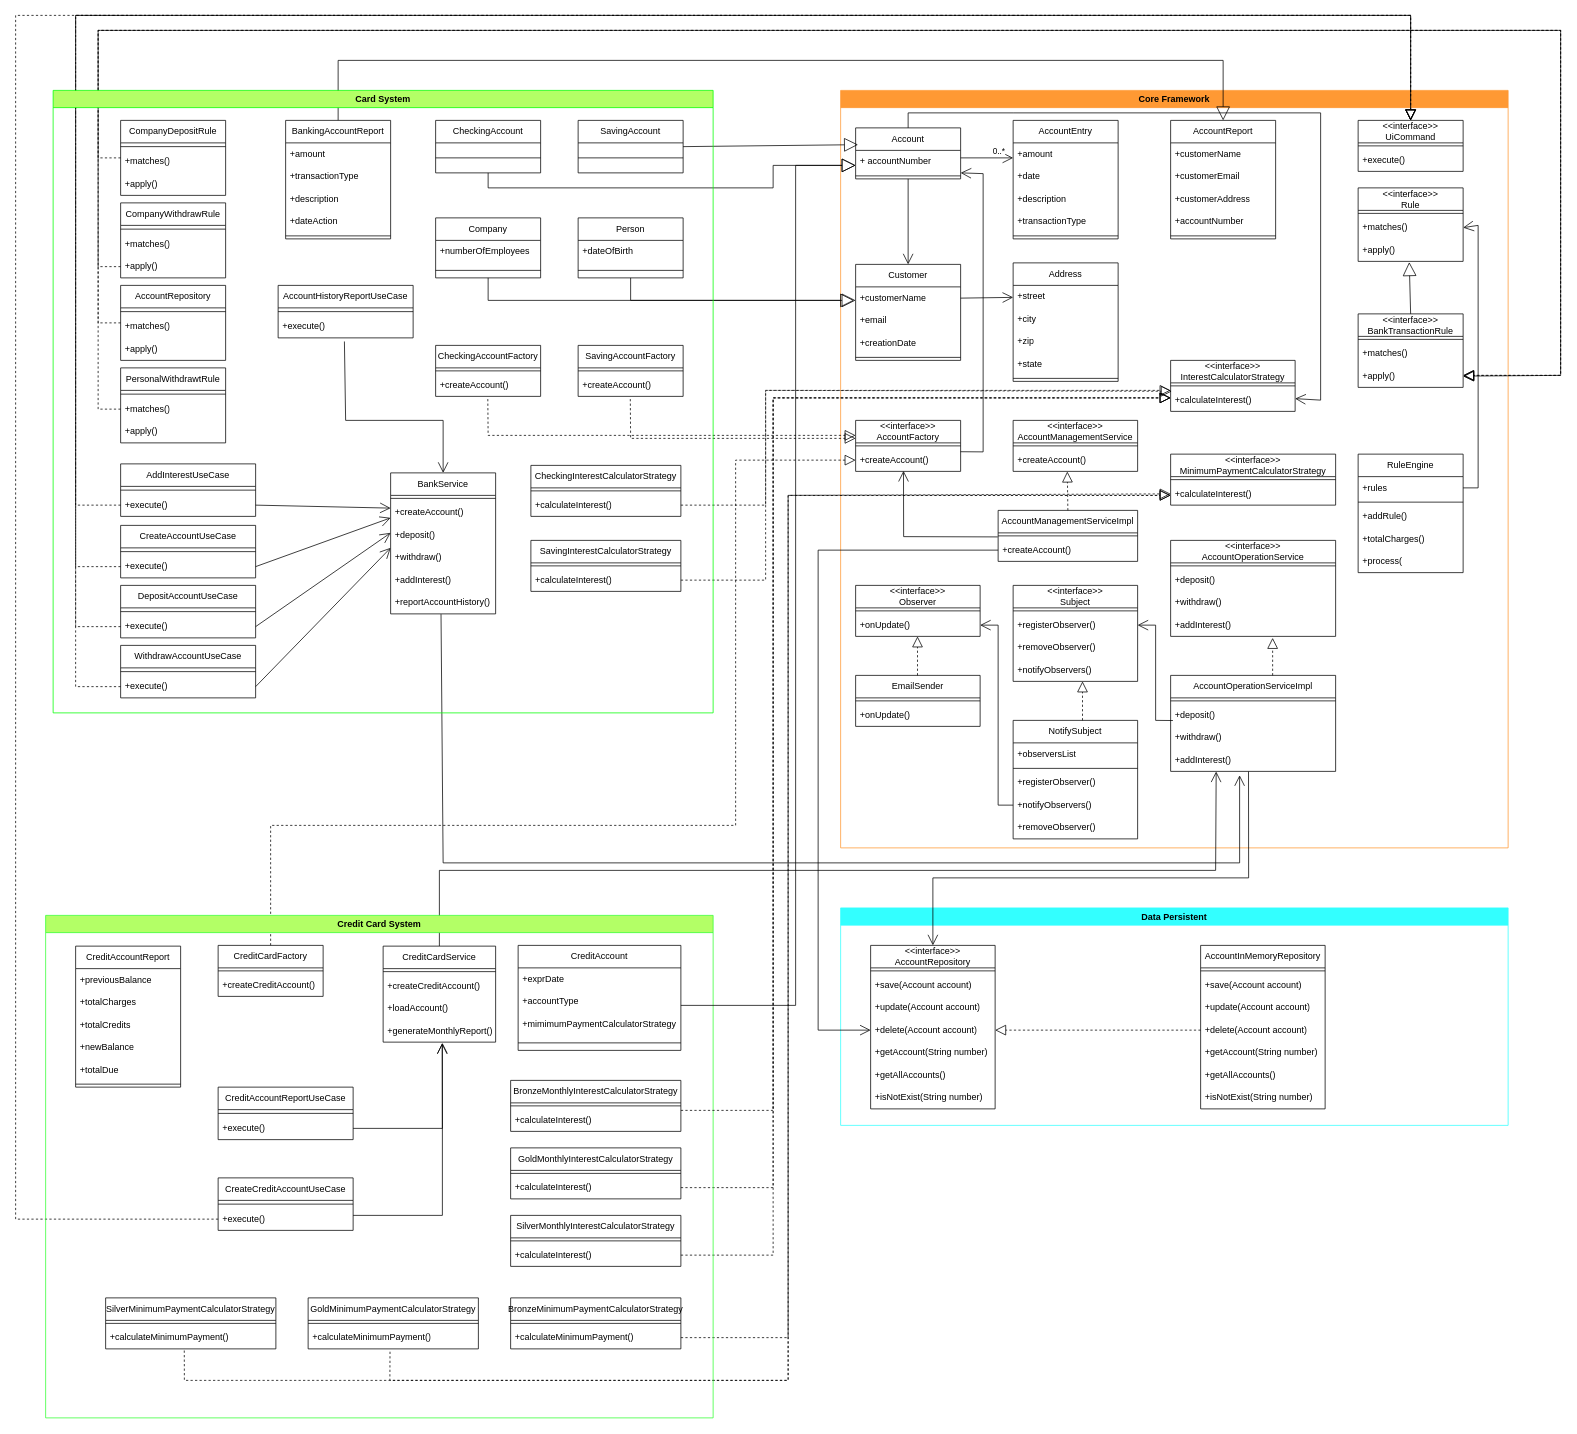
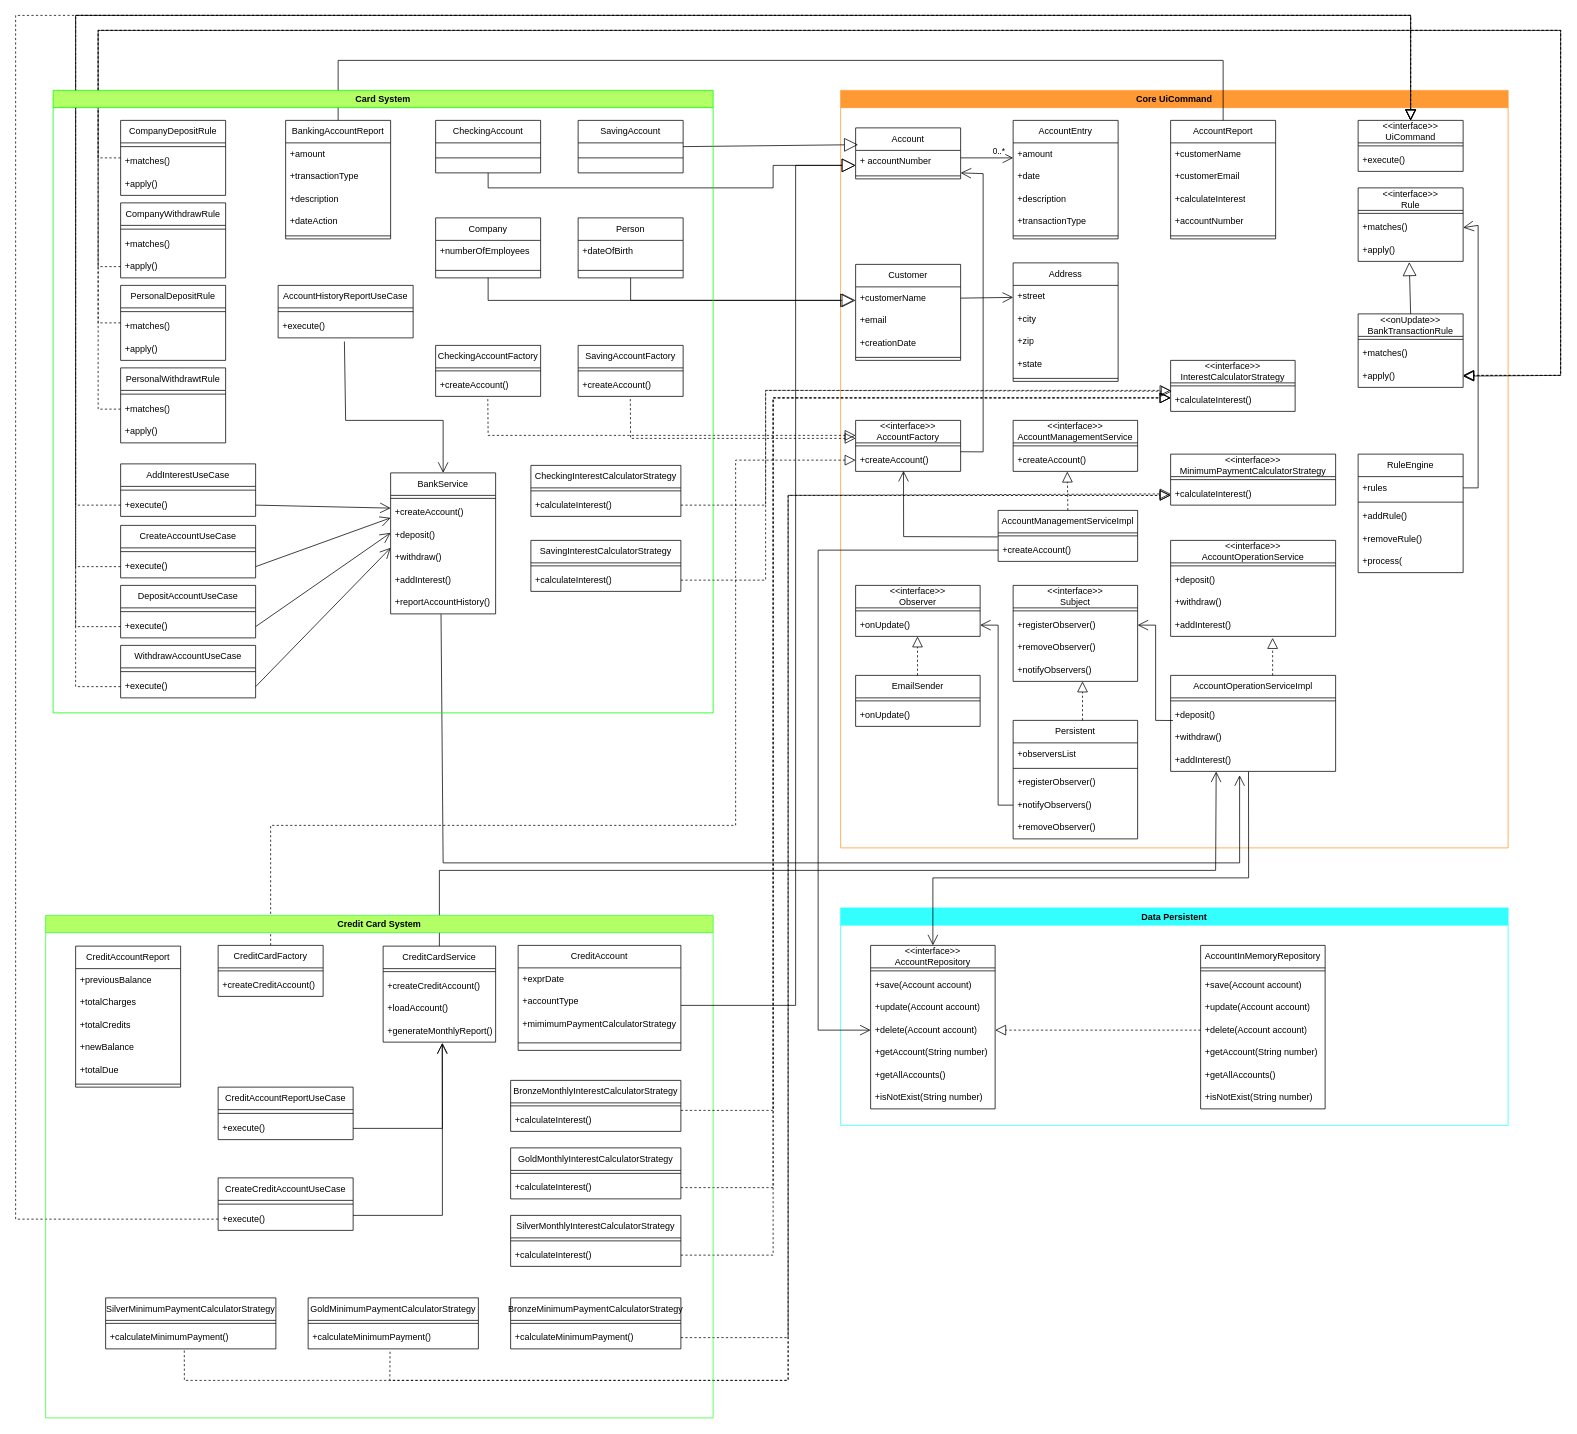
node "Core Framework": label "Core Framework" -> "Core UiCommand"
edge "BankingAccountReport" -> "AccountReport": arrowhead block -> none
edge "Account" -> "<<interface>> InterestCalculatorStrategy": removed
node "+customerAddress": label "+customerAddress" -> "+calculateInterest"
edge "Account" -> "Customer": removed
node "AccountRepository": label "AccountRepository" -> "PersonalDepositRule"
node "<<interface>> BankTransactionRule": label "<<interface>> BankTransactionRule" -> "<<onUpdate>> BankTransactionRule"
node "+totalCharges()": label "+totalCharges()" -> "+removeRule()"
node "NotifySubject": label "NotifySubject" -> "Persistent"
